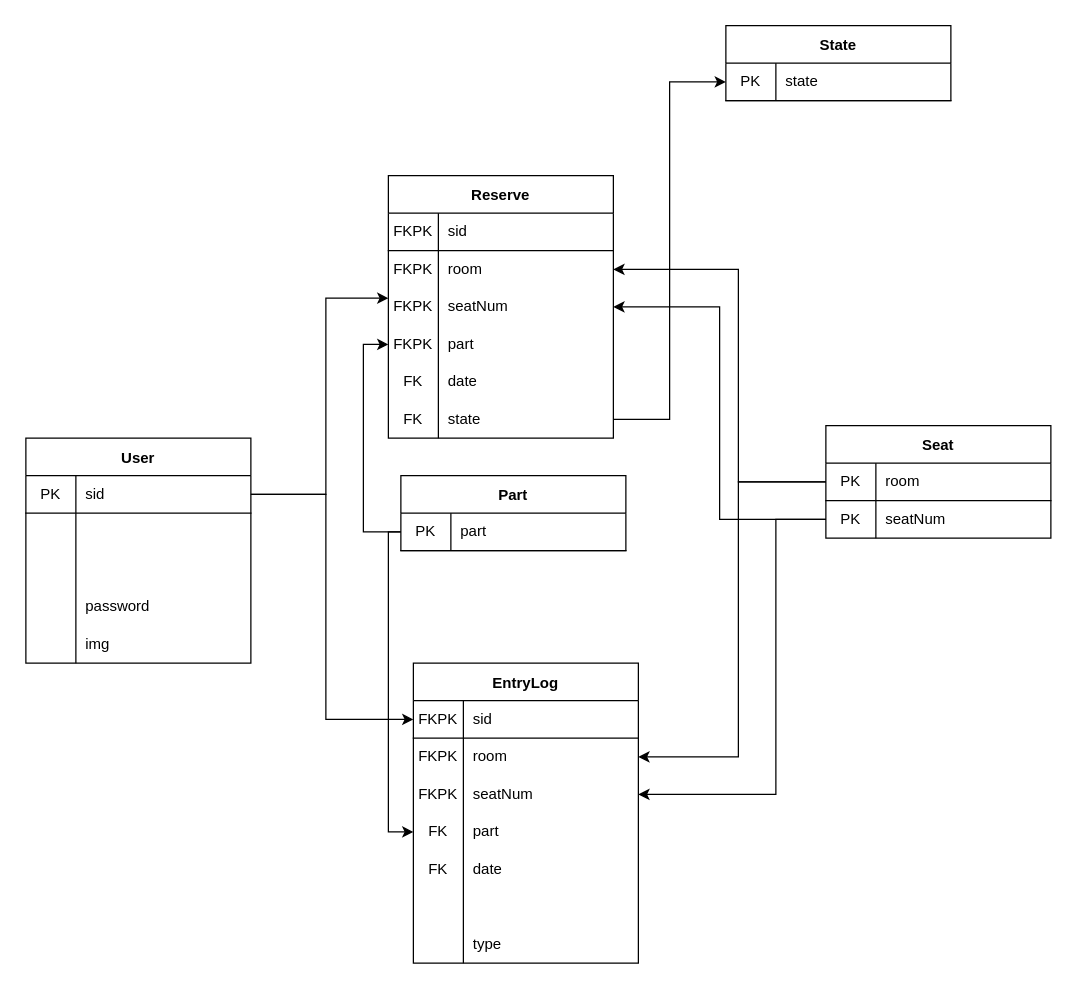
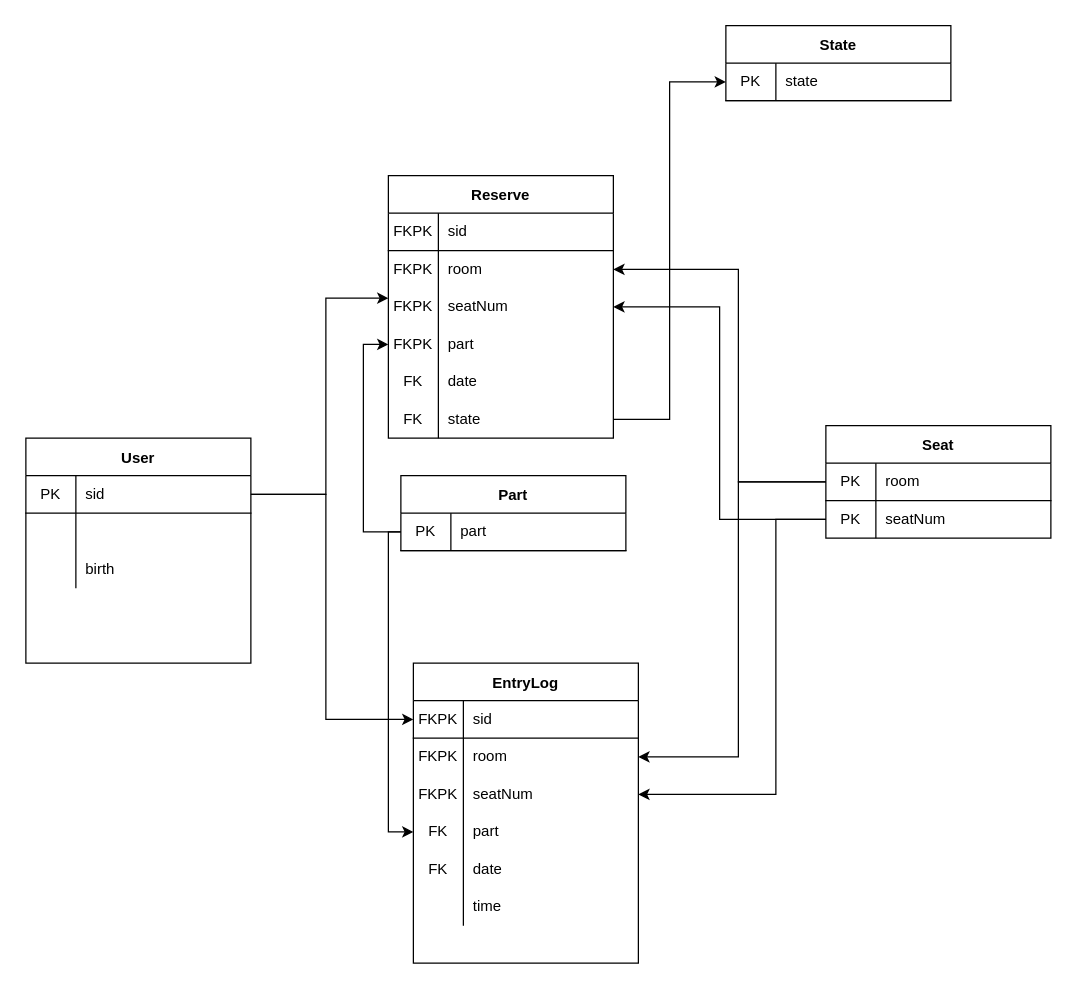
node "birth": added
node "password": removed
node "img": removed
node "time": added
node "type": removed
